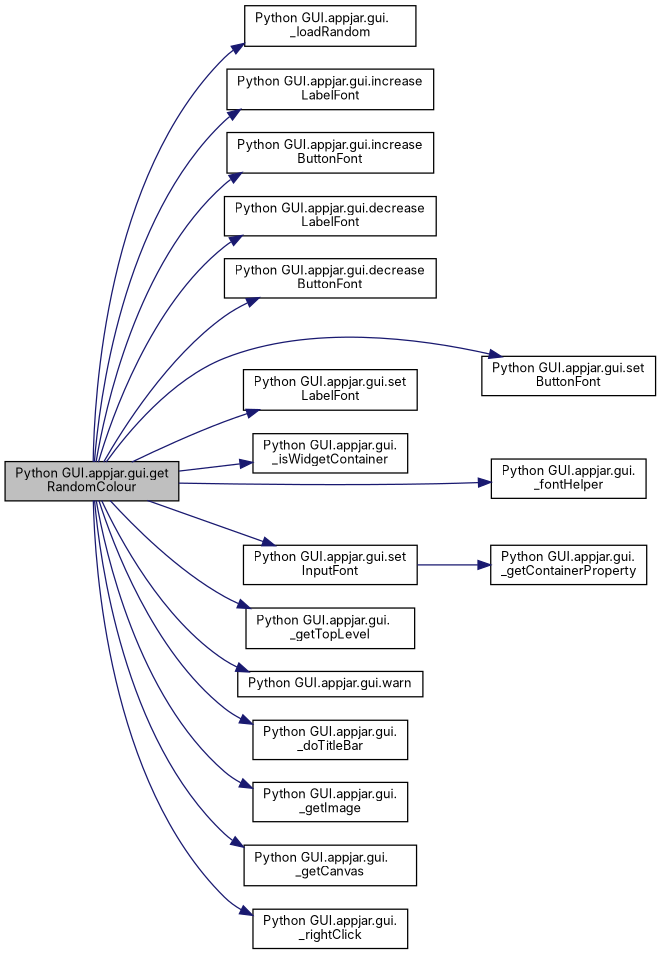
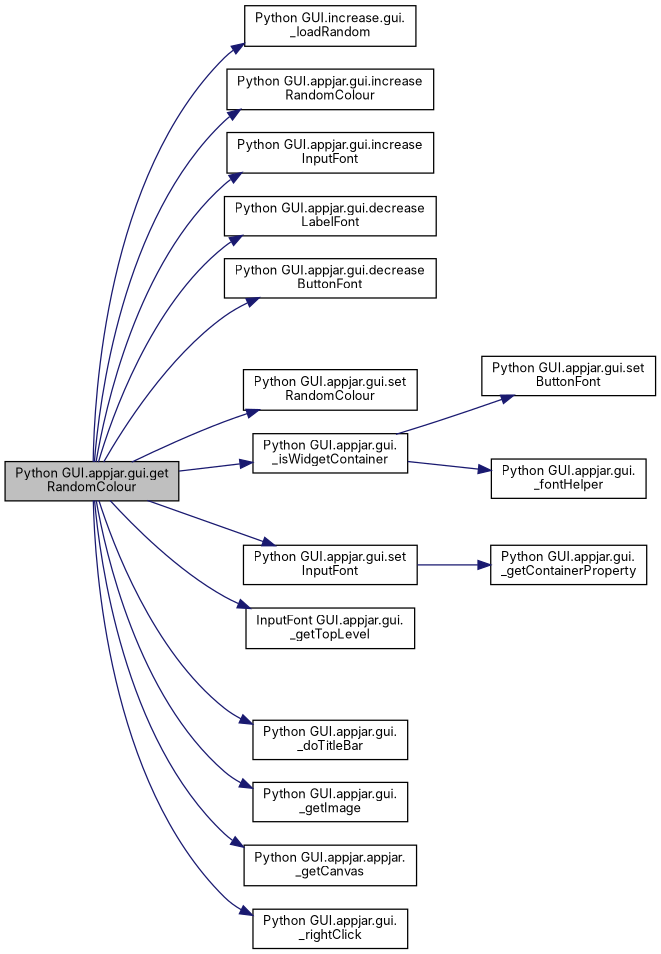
node "Python GUI.appjar.gui. _loadRandom": label "Python GUI.appjar.gui. _loadRandom" -> "Python GUI.increase.gui. _loadRandom"
node "Python GUI.appjar.gui.increase LabelFont": label "Python GUI.appjar.gui.increase LabelFont" -> "Python GUI.appjar.gui.increase RandomColour"
node "Python GUI.appjar.gui.increase ButtonFont": label "Python GUI.appjar.gui.increase ButtonFont" -> "Python GUI.appjar.gui.increase InputFont"
edge "Python GUI.appjar.gui.get RandomColour" -> "Python GUI.appjar.gui.set ButtonFont": now "Python GUI.appjar.gui. _isWidgetContainer" -> "Python GUI.appjar.gui.set ButtonFont"
node "Python GUI.appjar.gui.set LabelFont": label "Python GUI.appjar.gui.set LabelFont" -> "Python GUI.appjar.gui.set RandomColour"
edge "Python GUI.appjar.gui.get RandomColour" -> "Python GUI.appjar.gui. _fontHelper": now "Python GUI.appjar.gui. _isWidgetContainer" -> "Python GUI.appjar.gui. _fontHelper"
node "Python GUI.appjar.gui. _getTopLevel": label "Python GUI.appjar.gui. _getTopLevel" -> "InputFont GUI.appjar.gui. _getTopLevel"
node "Python GUI.appjar.gui.warn": removed
node "Python GUI.appjar.gui. _getCanvas": label "Python GUI.appjar.gui. _getCanvas" -> "Python GUI.appjar.appjar. _getCanvas"
